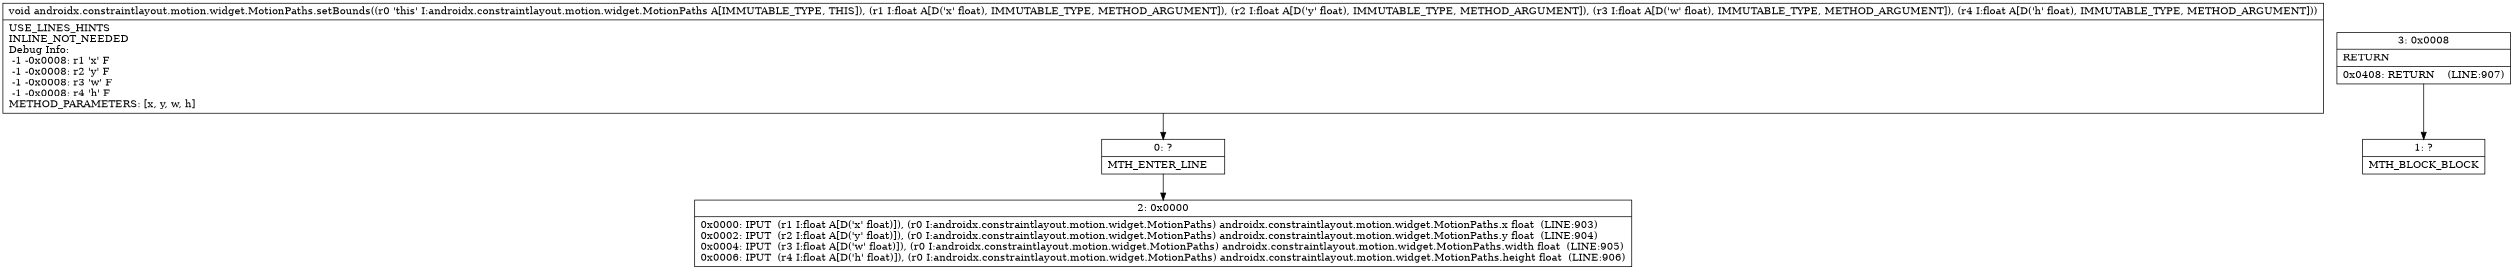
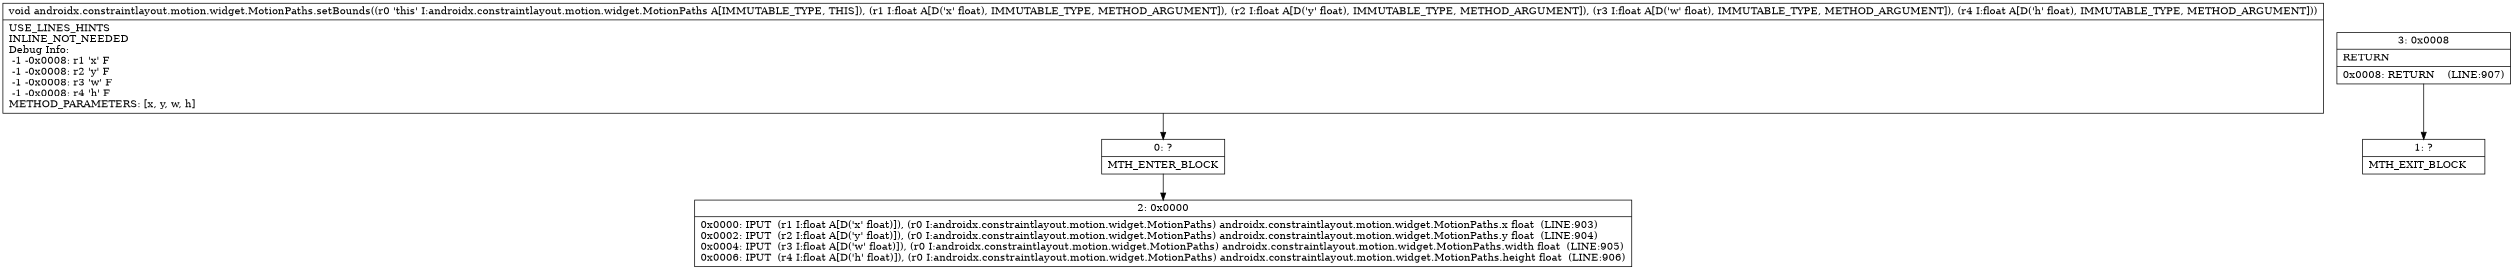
node "3: 0x0008": text "0x0408: RETURN    (LINE:907)" -> "0x0008: RETURN    (LINE:907)"
node "0: ?": text "MTH_ENTER_LINE" -> "MTH_ENTER_BLOCK"
node "1: ?": text "MTH_BLOCK_BLOCK" -> "MTH_EXIT_BLOCK"
